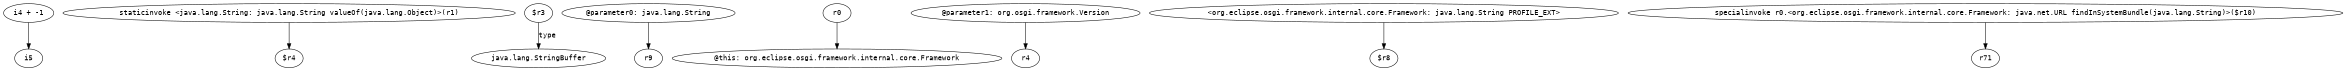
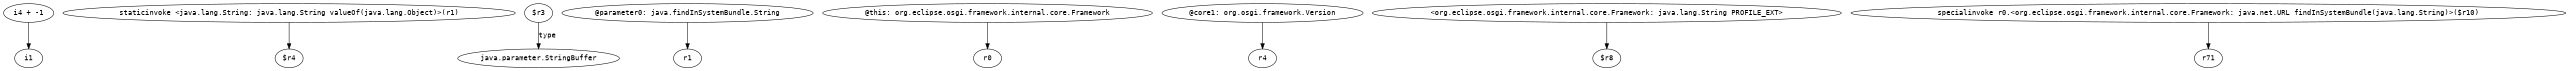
node "@parameter0: java.lang.String": label "@parameter0: java.lang.String" -> "@parameter0: java.findInSystemBundle.String"
node "@parameter1: org.osgi.framework.Version": label "@parameter1: org.osgi.framework.Version" -> "@core1: org.osgi.framework.Version"
edge "r0" -> "@this: org.eclipse.osgi.framework.internal.core.Framework": reversed
node "i5": label "i5" -> "i1"
node "java.lang.StringBuffer": label "java.lang.StringBuffer" -> "java.parameter.StringBuffer"
node "r9": label "r9" -> "r1"
